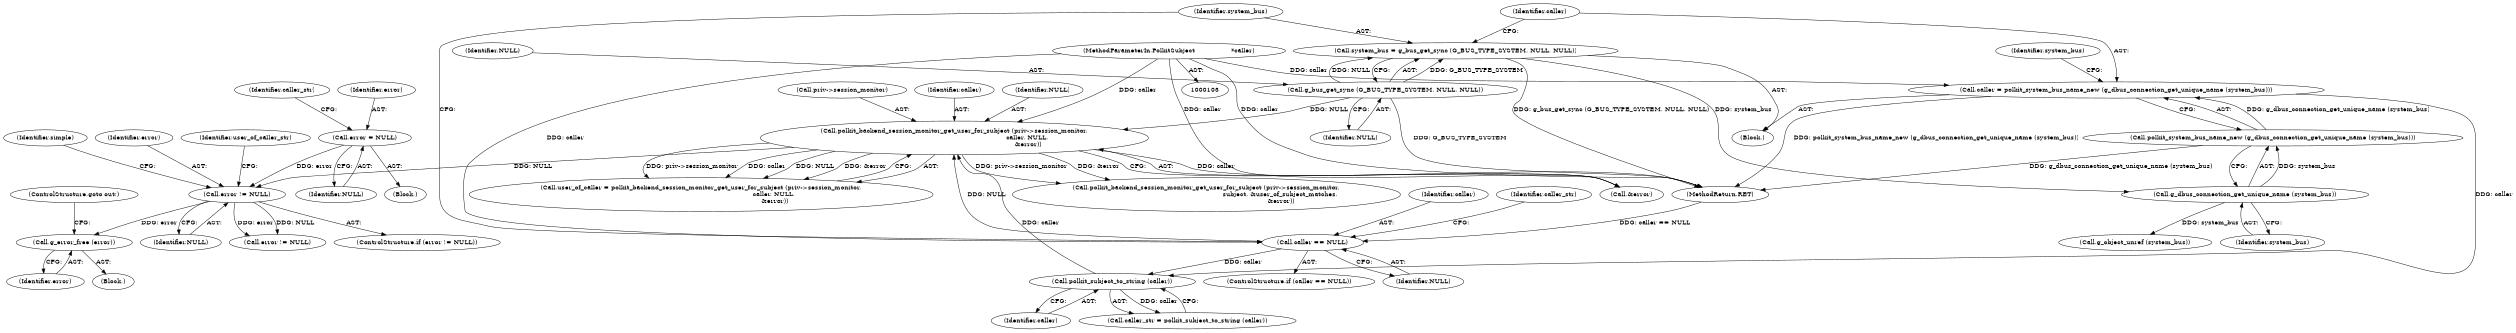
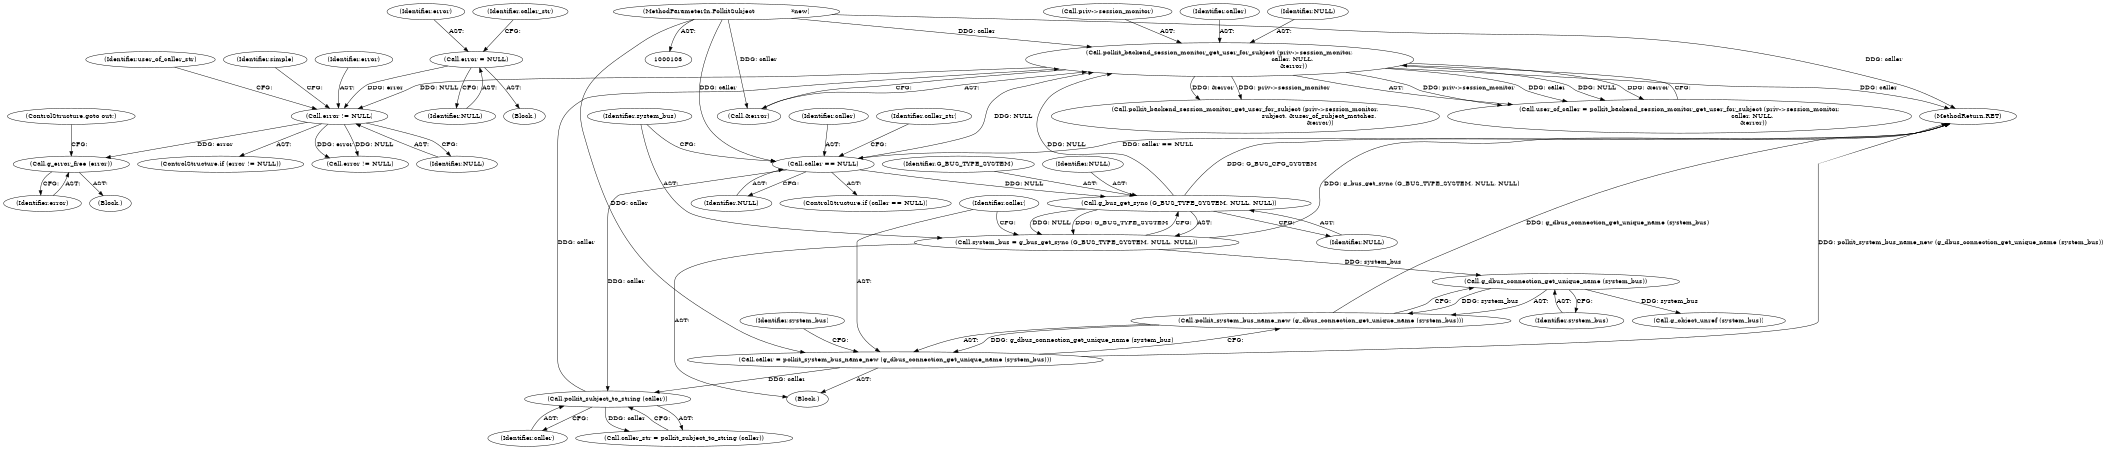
node "(MethodParameterIn,PolkitSubject                  *caller)": label "(MethodParameterIn,PolkitSubject                  *caller)" -> "(MethodParameterIn,PolkitSubject                  *new)"
edge "(Call,g_bus_get_sync (G_BUS_TYPE_SYSTEM, NULL, NULL))" -> "(MethodReturn,RET)": label "DDG: G_BUS_TYPE_SYSTEM" -> "DDG: G_BUS_CFG_SYSTEM"
node "(Identifier,G_BUS_TYPE_SYSTEM)": added
edge "(Call,caller == NULL)" -> "(Call,g_bus_get_sync (G_BUS_TYPE_SYSTEM, NULL, NULL))": added, label "DDG: NULL"
